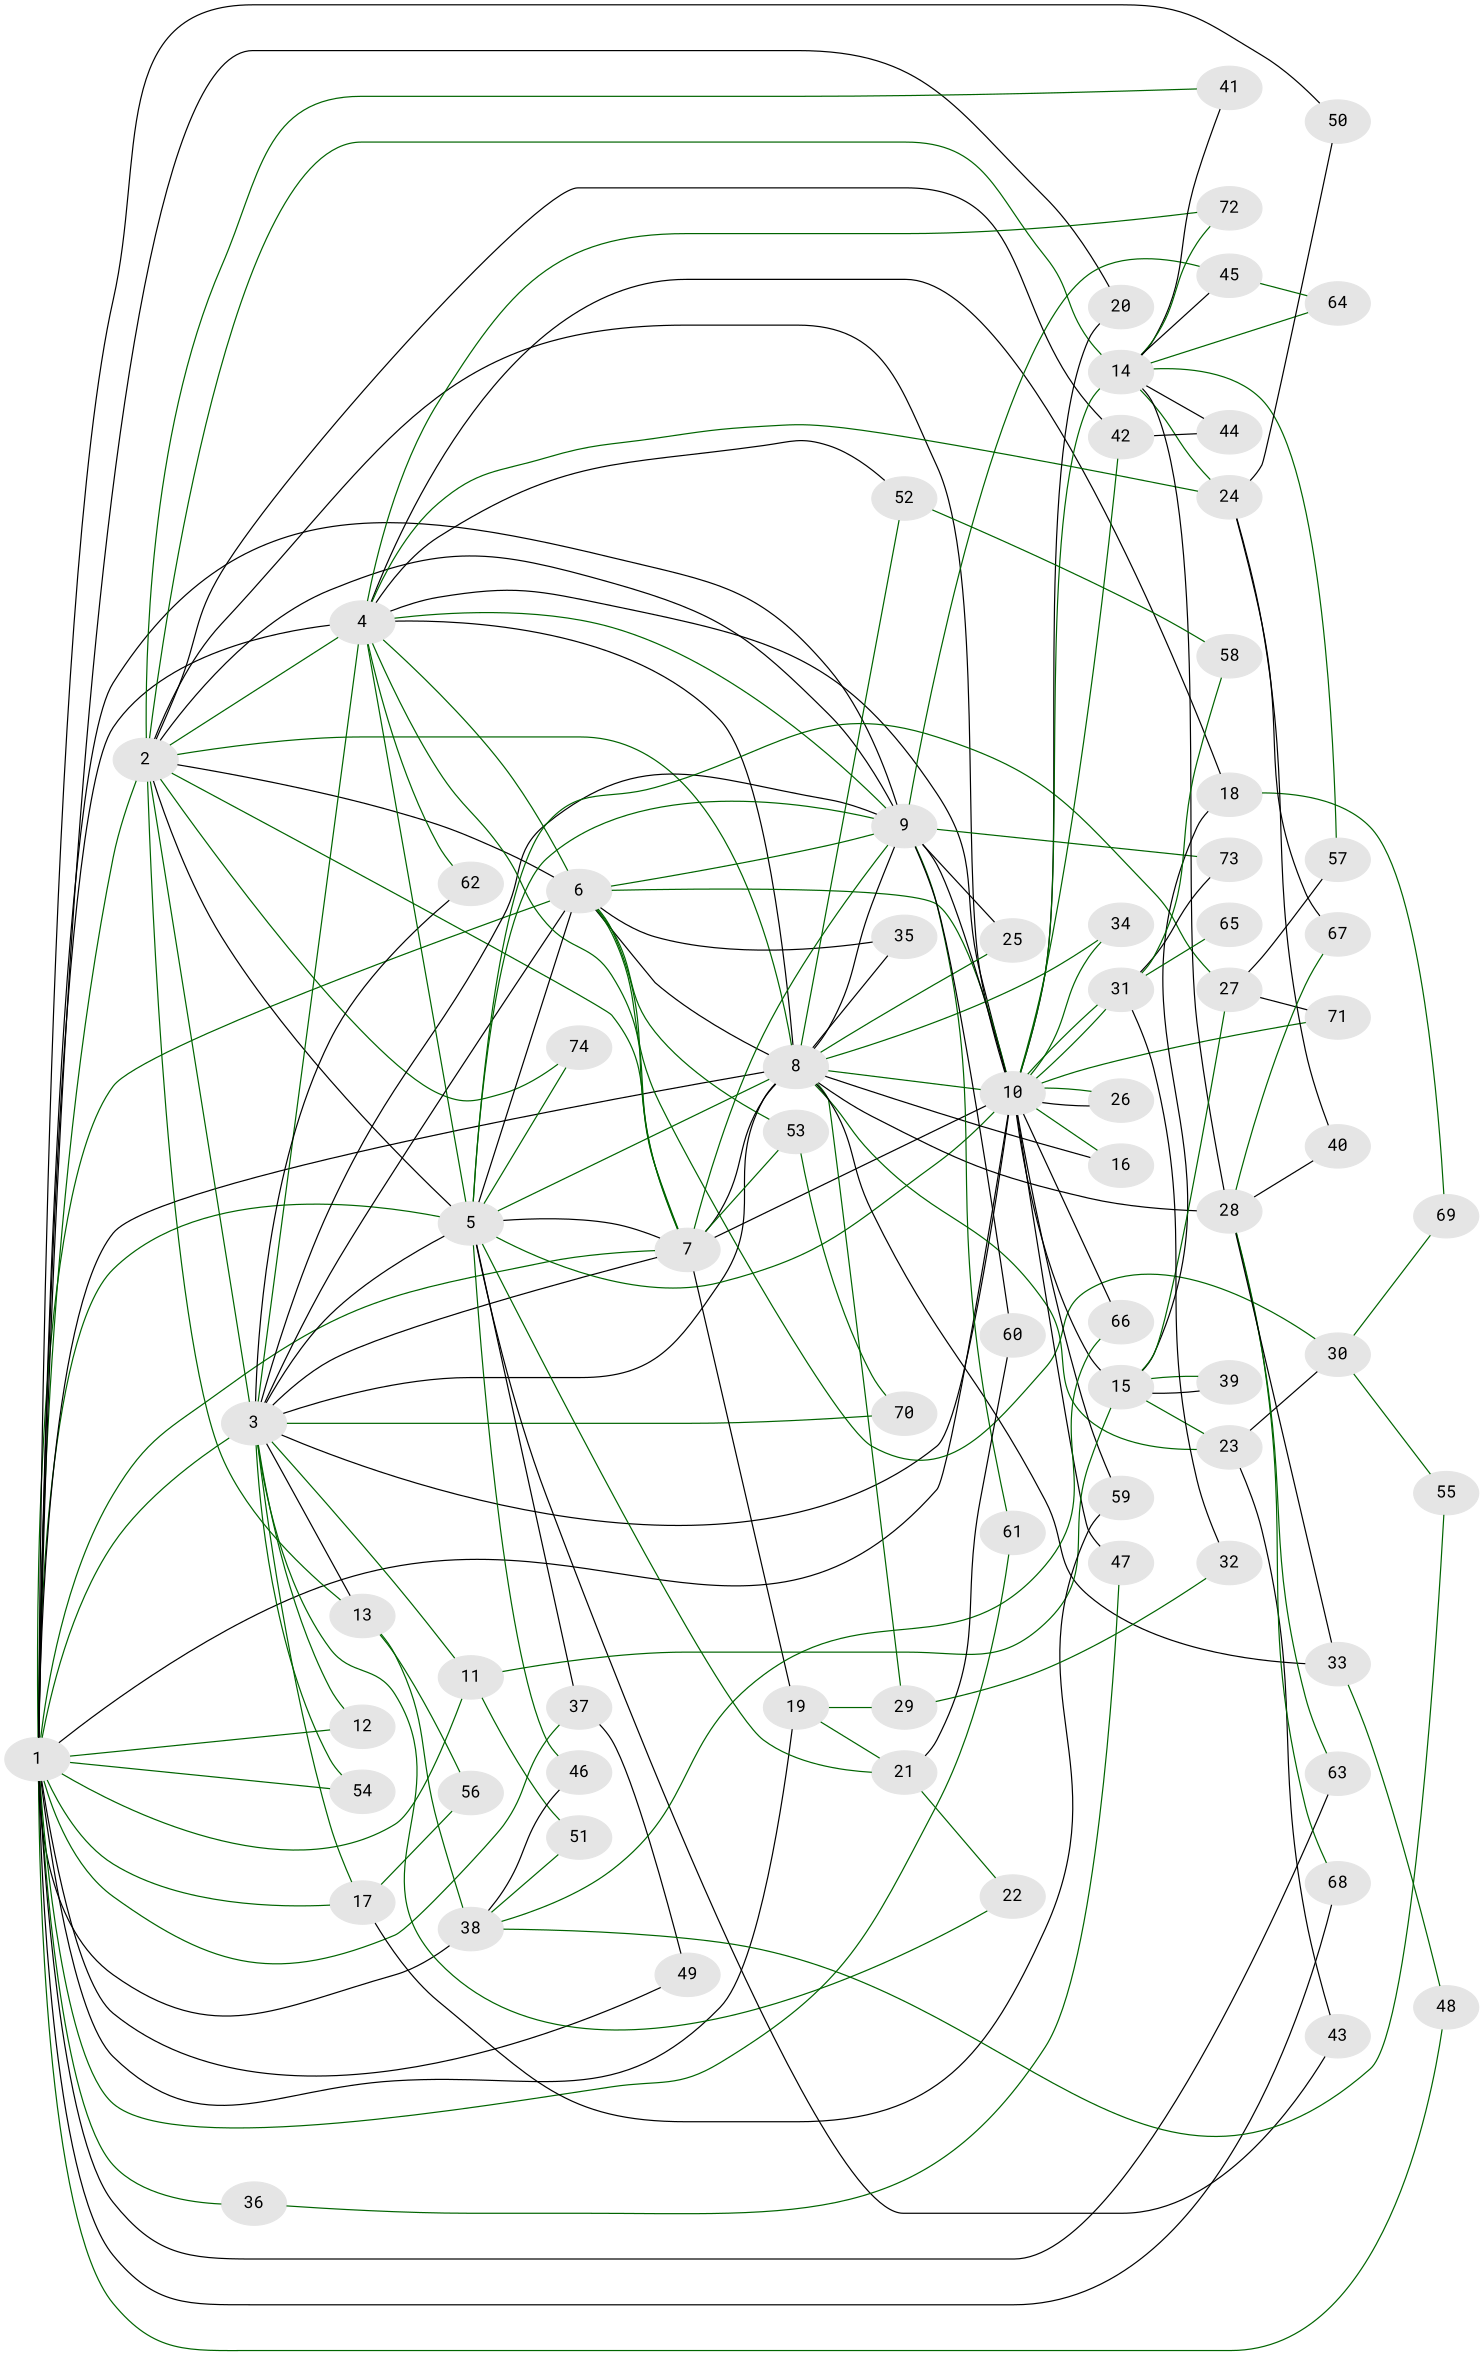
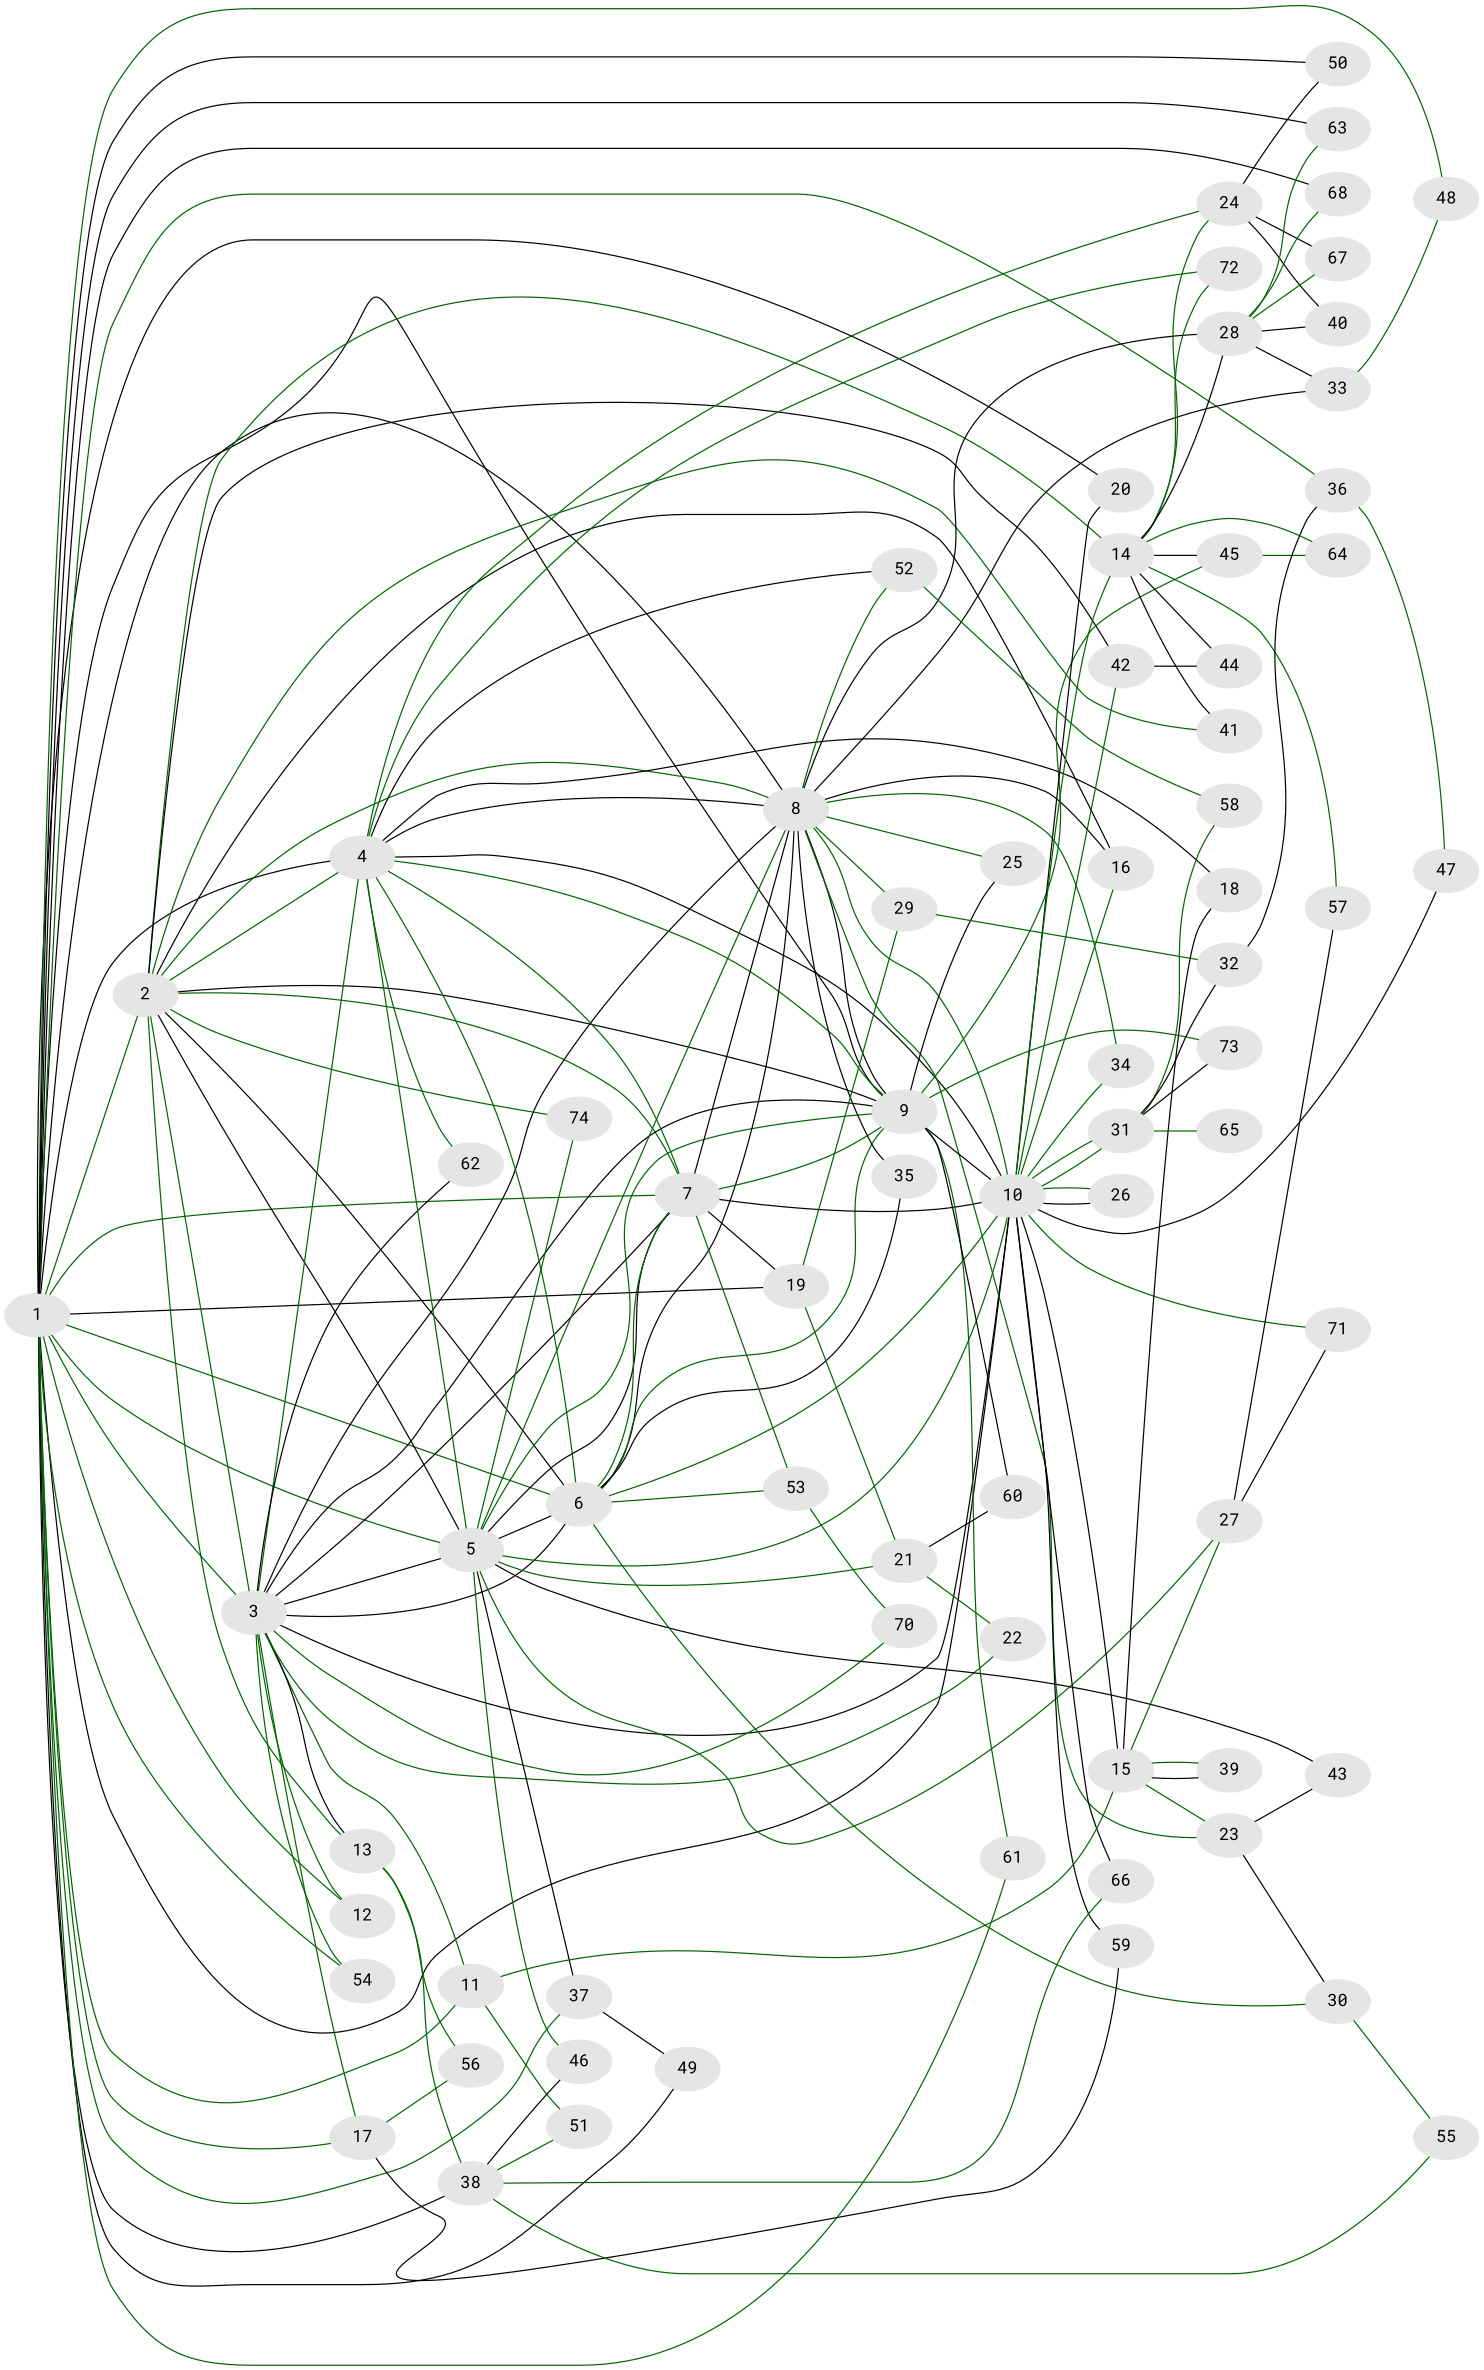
edge "2" -- "10": now "2" -- "16"
edge "36" -- "32": added
node "69": removed
